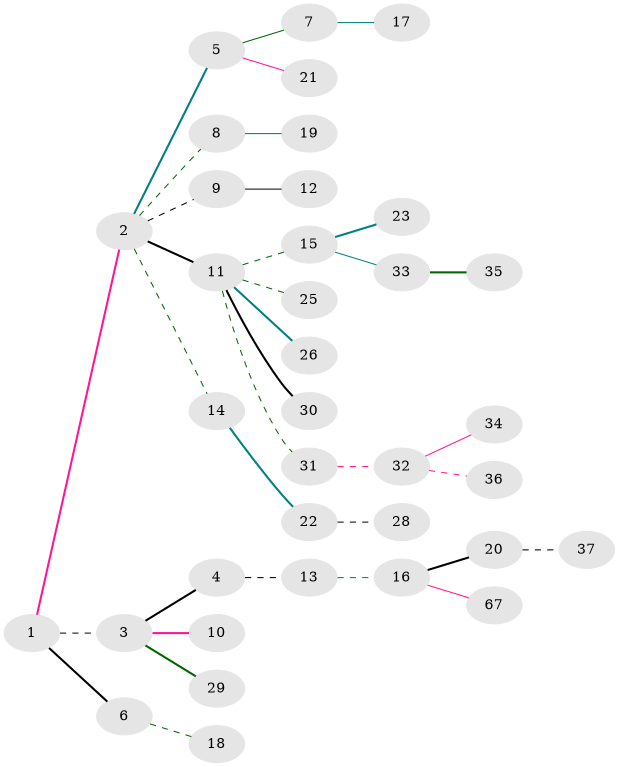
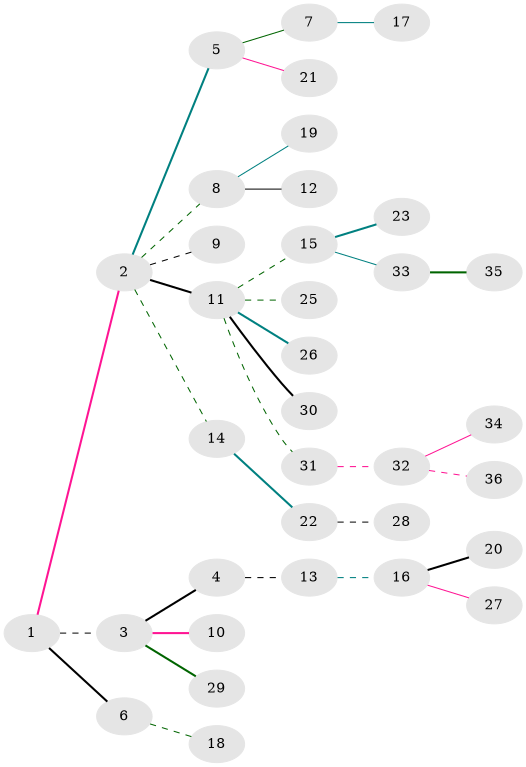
edge "9" -- "12": now "8" -- "12"
node "37": removed
node "67": label "67" -> "27"
